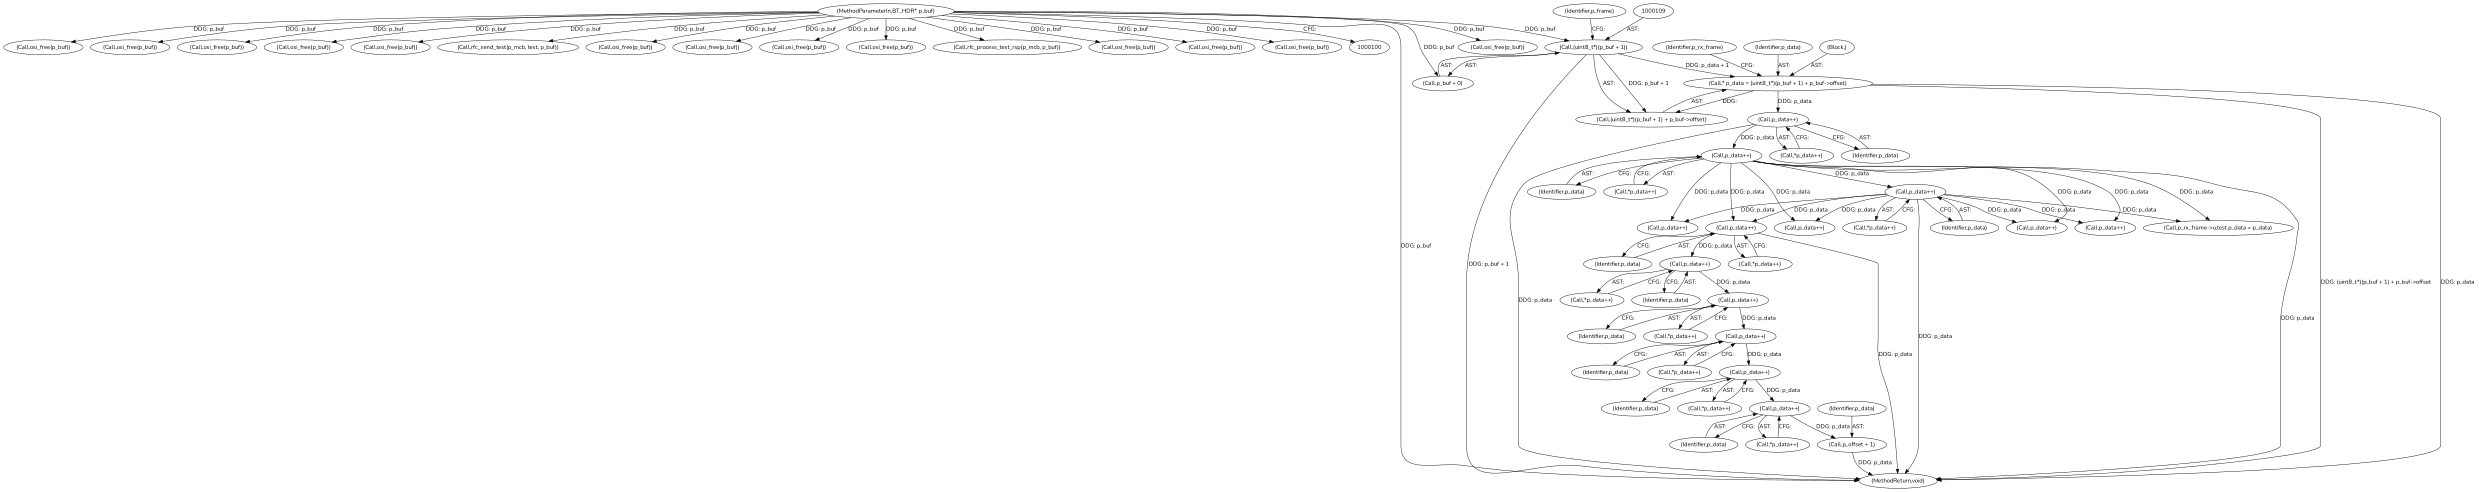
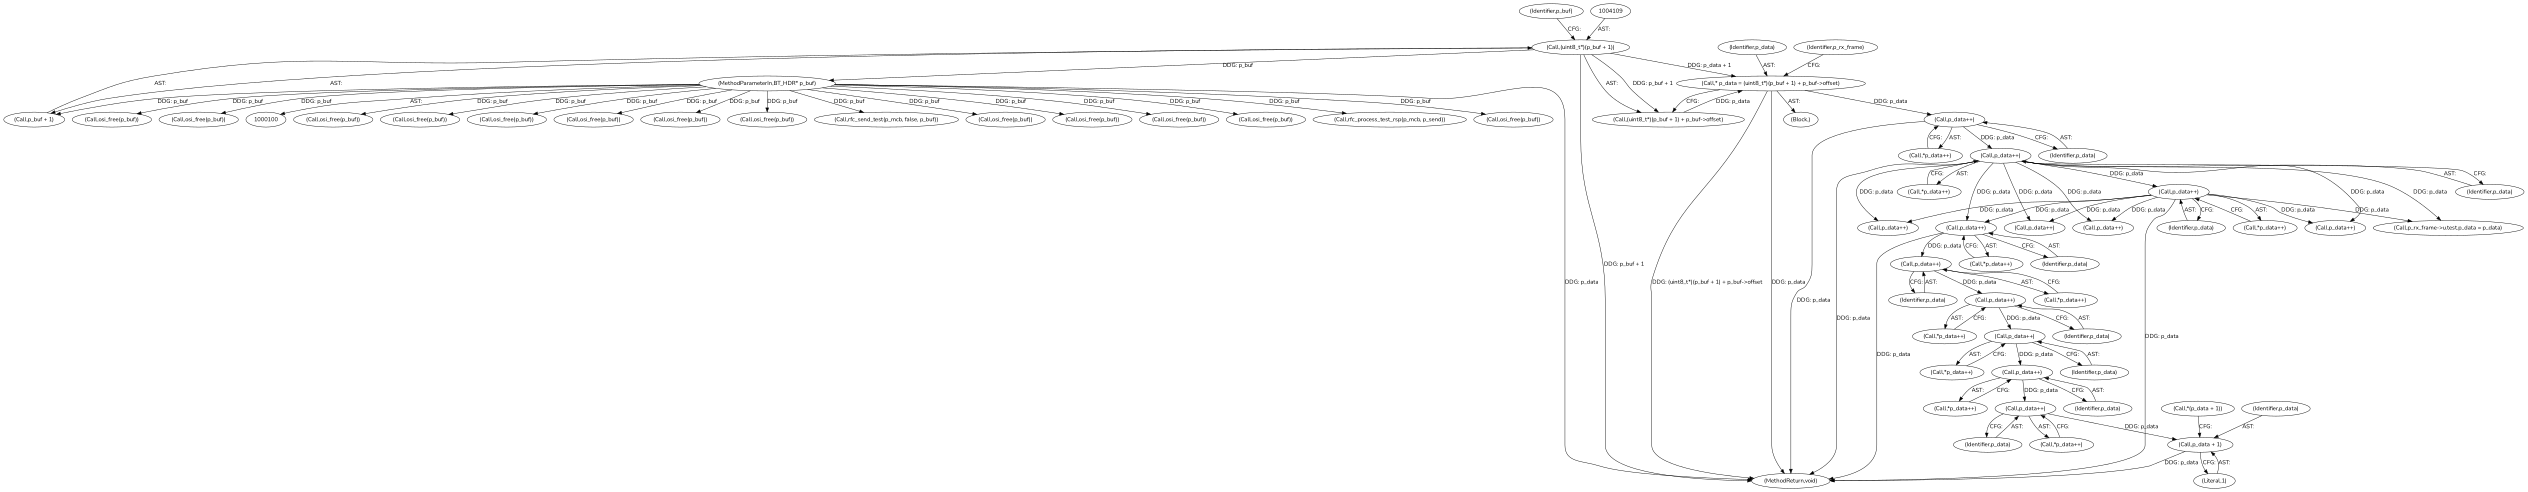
node "(Identifier,p_frame)": label "(Identifier,p_frame)" -> "(Identifier,p_buf)"
node "1000109": label "1000109" -> "1004109"
edge "(MethodParameterIn,BT_HDR* p_buf)" -> "(Call,(uint8_t*)(p_buf + 1))": reversed
edge "(MethodParameterIn,BT_HDR* p_buf)" -> "1000100": label "CFG: " -> "AST: "
node "(Call,rfc_send_test(p_mcb, test, p_buf))": label "(Call,rfc_send_test(p_mcb, test, p_buf))" -> "(Call,rfc_send_test(p_mcb, false, p_buf))"
node "(Call,rfc_process_test_rsp(p_mcb, p_buf))": label "(Call,rfc_process_test_rsp(p_mcb, p_buf))" -> "(Call,rfc_process_test_rsp(p_mcb, p_send))"
edge "(Block,)" -> "(Call,* p_data = (uint8_t*)(p_buf + 1) + p_buf->offset)": reversed
node "(Call,p_buf + 0)": label "(Call,p_buf + 0)" -> "(Call,p_buf + 1)"
edge "(Call,(uint8_t*)(p_buf + 1) + p_buf->offset)" -> "(Call,* p_data = (uint8_t*)(p_buf + 1) + p_buf->offset)": label "AST: " -> "DDG: p_data"
edge "(Call,* p_data = (uint8_t*)(p_buf + 1) + p_buf->offset)" -> "(Call,(uint8_t*)(p_buf + 1) + p_buf->offset)": label "DDG: " -> "CFG: "
edge "(MethodParameterIn,BT_HDR* p_buf)" -> "(MethodReturn,void)": label "DDG: p_buf" -> "DDG: p_data"
node "(Call,*(p_data + 1))": added
node "(Call,p_offset + 1)": label "(Call,p_offset + 1)" -> "(Call,p_data + 1)"
node "(Literal,1)": added
